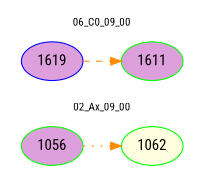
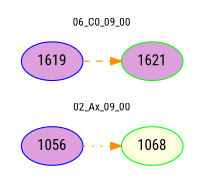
node "1611": label "1611" -> "1621"
node "1056": color green -> blue
node "1062": label "1062" -> "1068"
